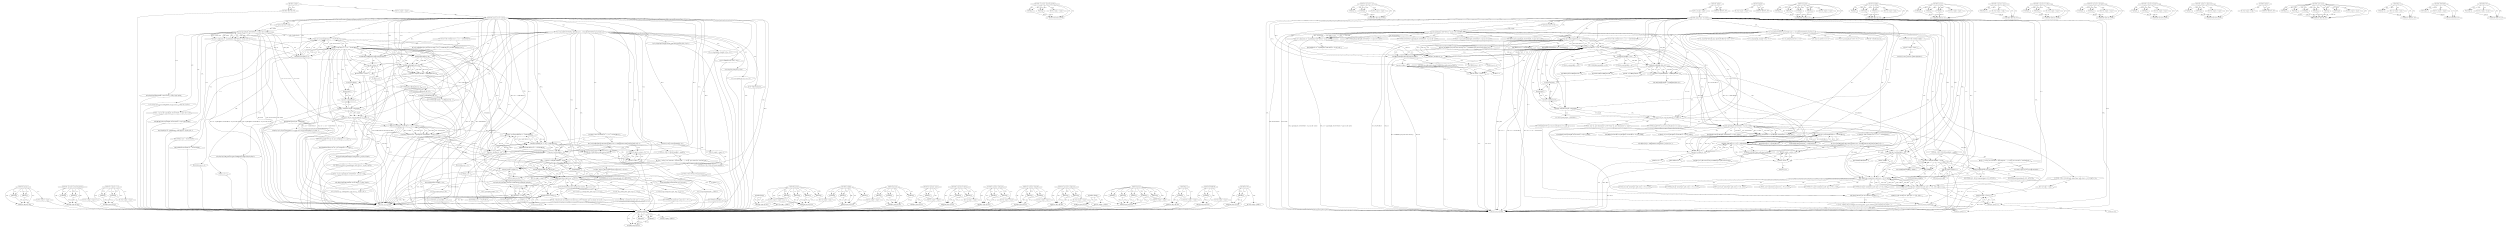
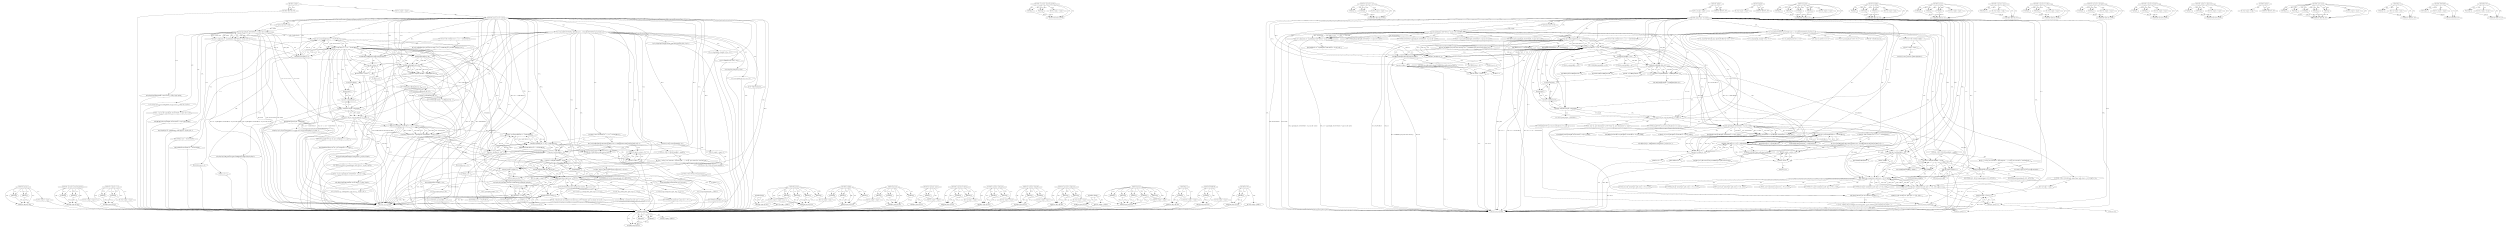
node "(PARAM,p6)": removed
